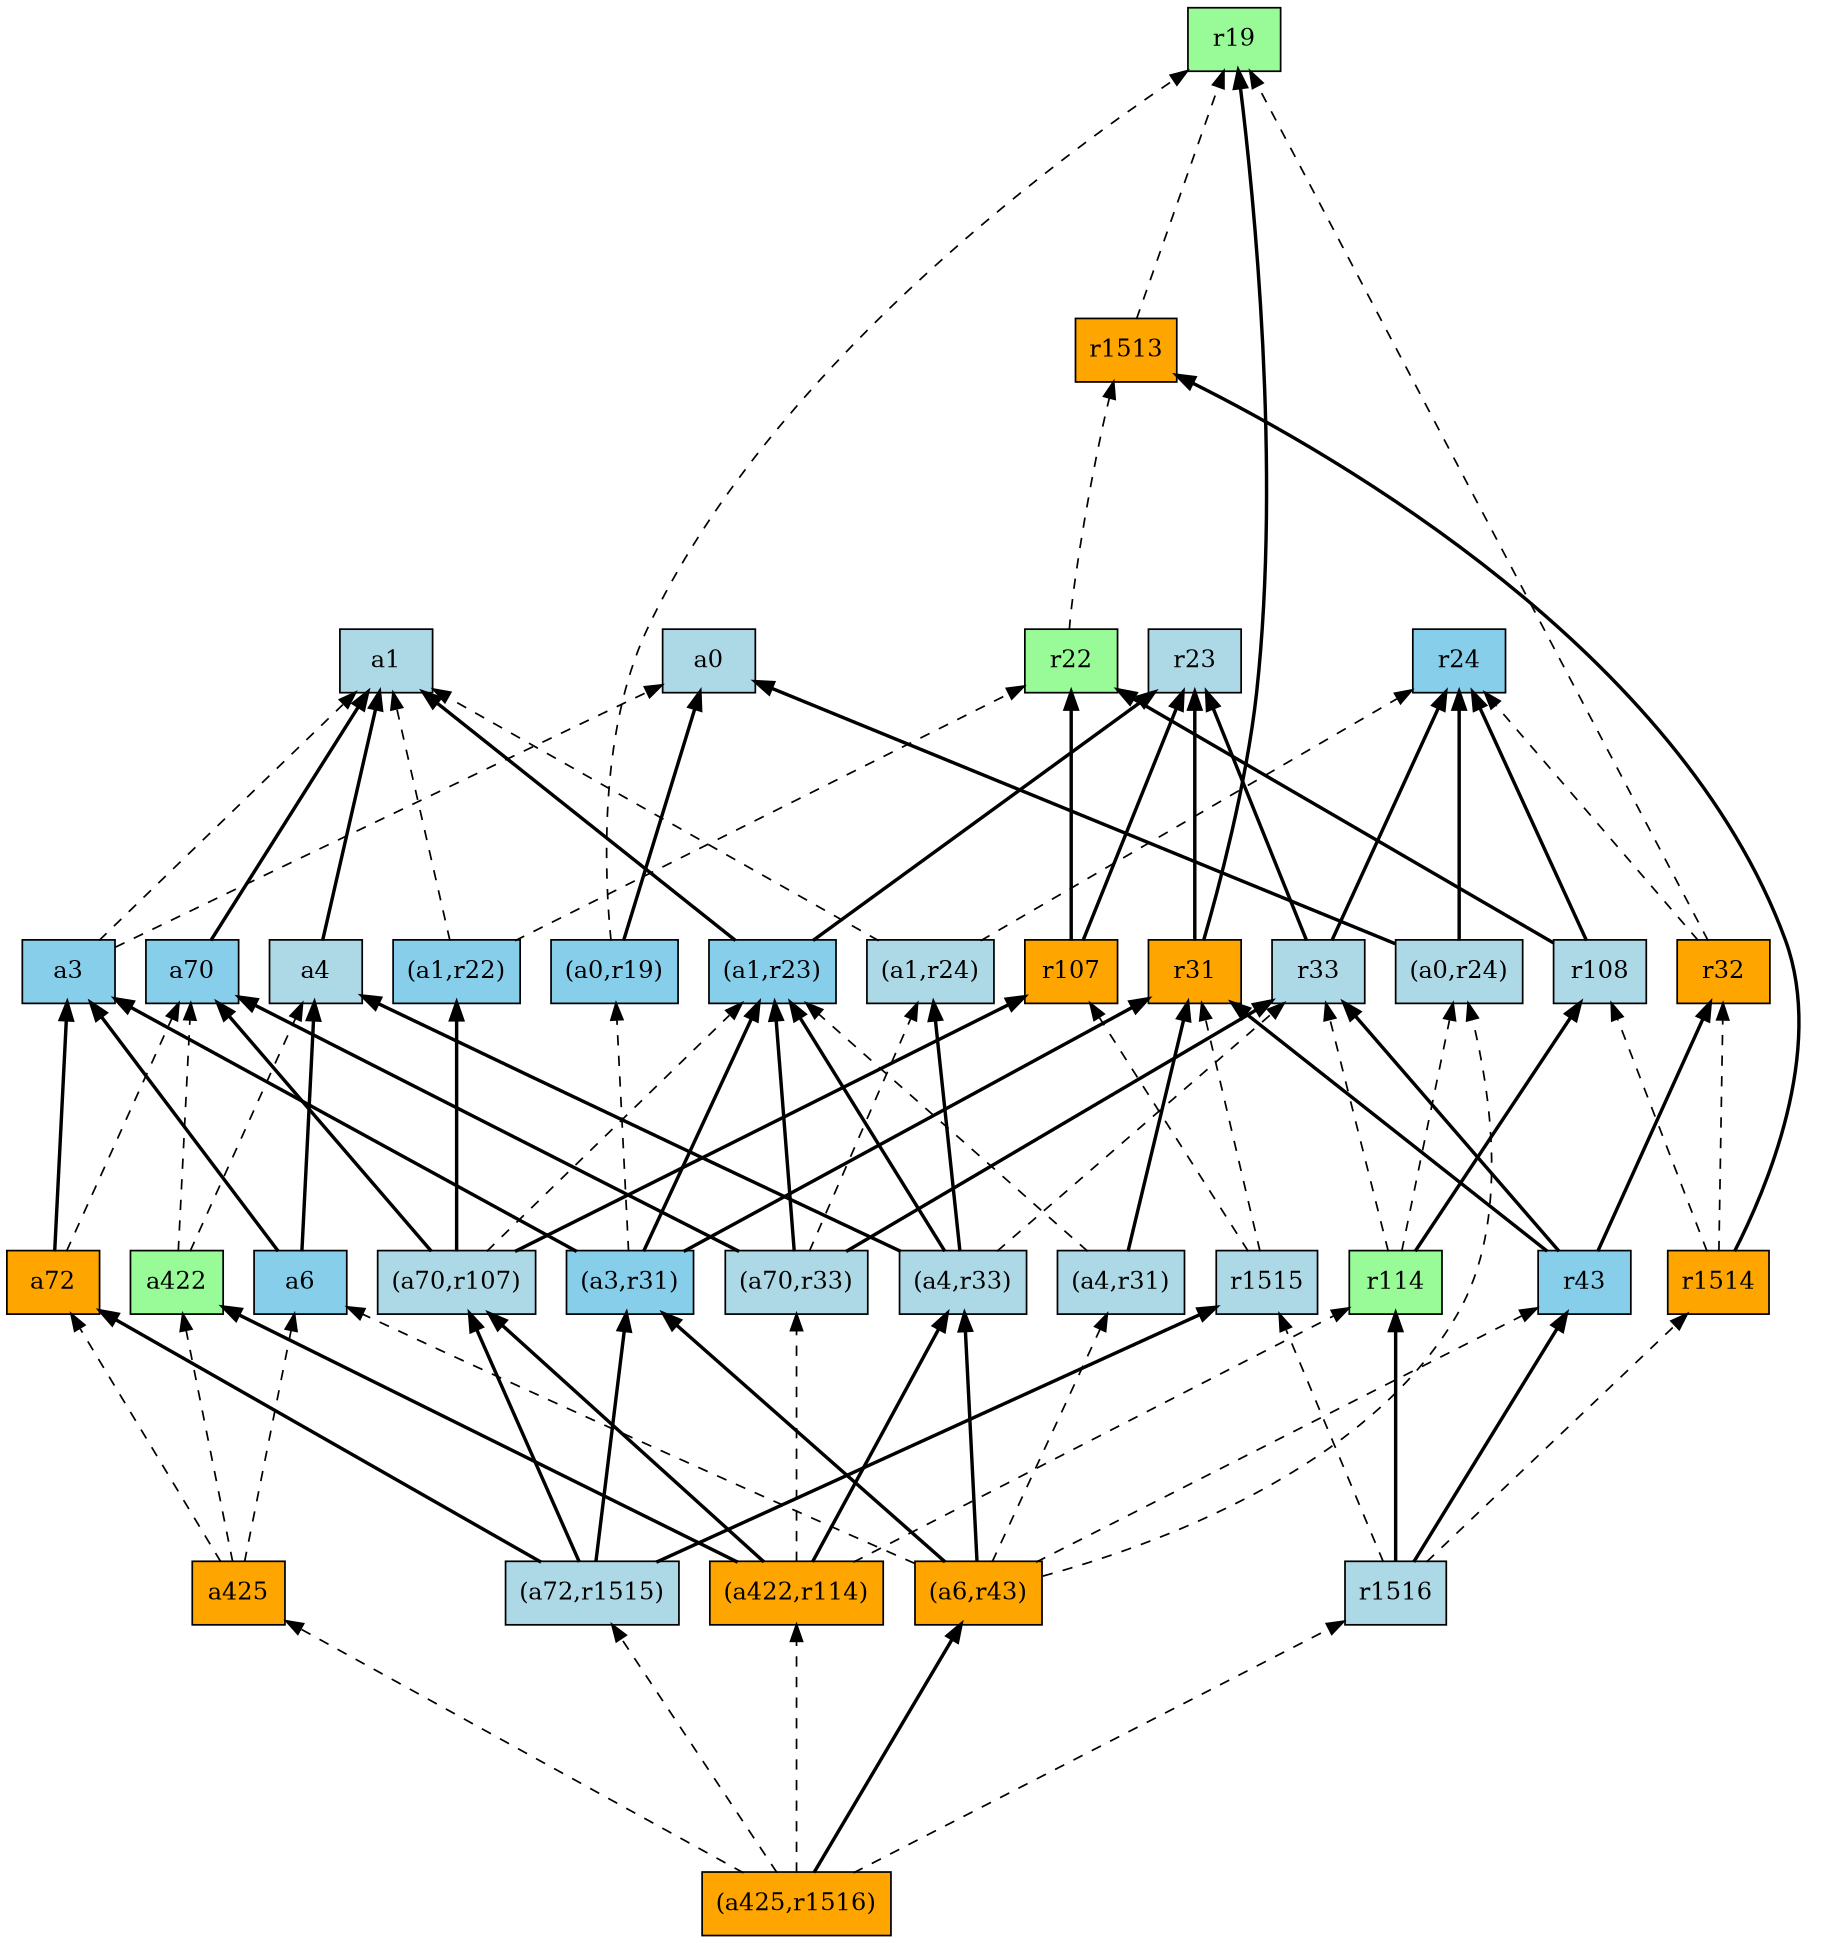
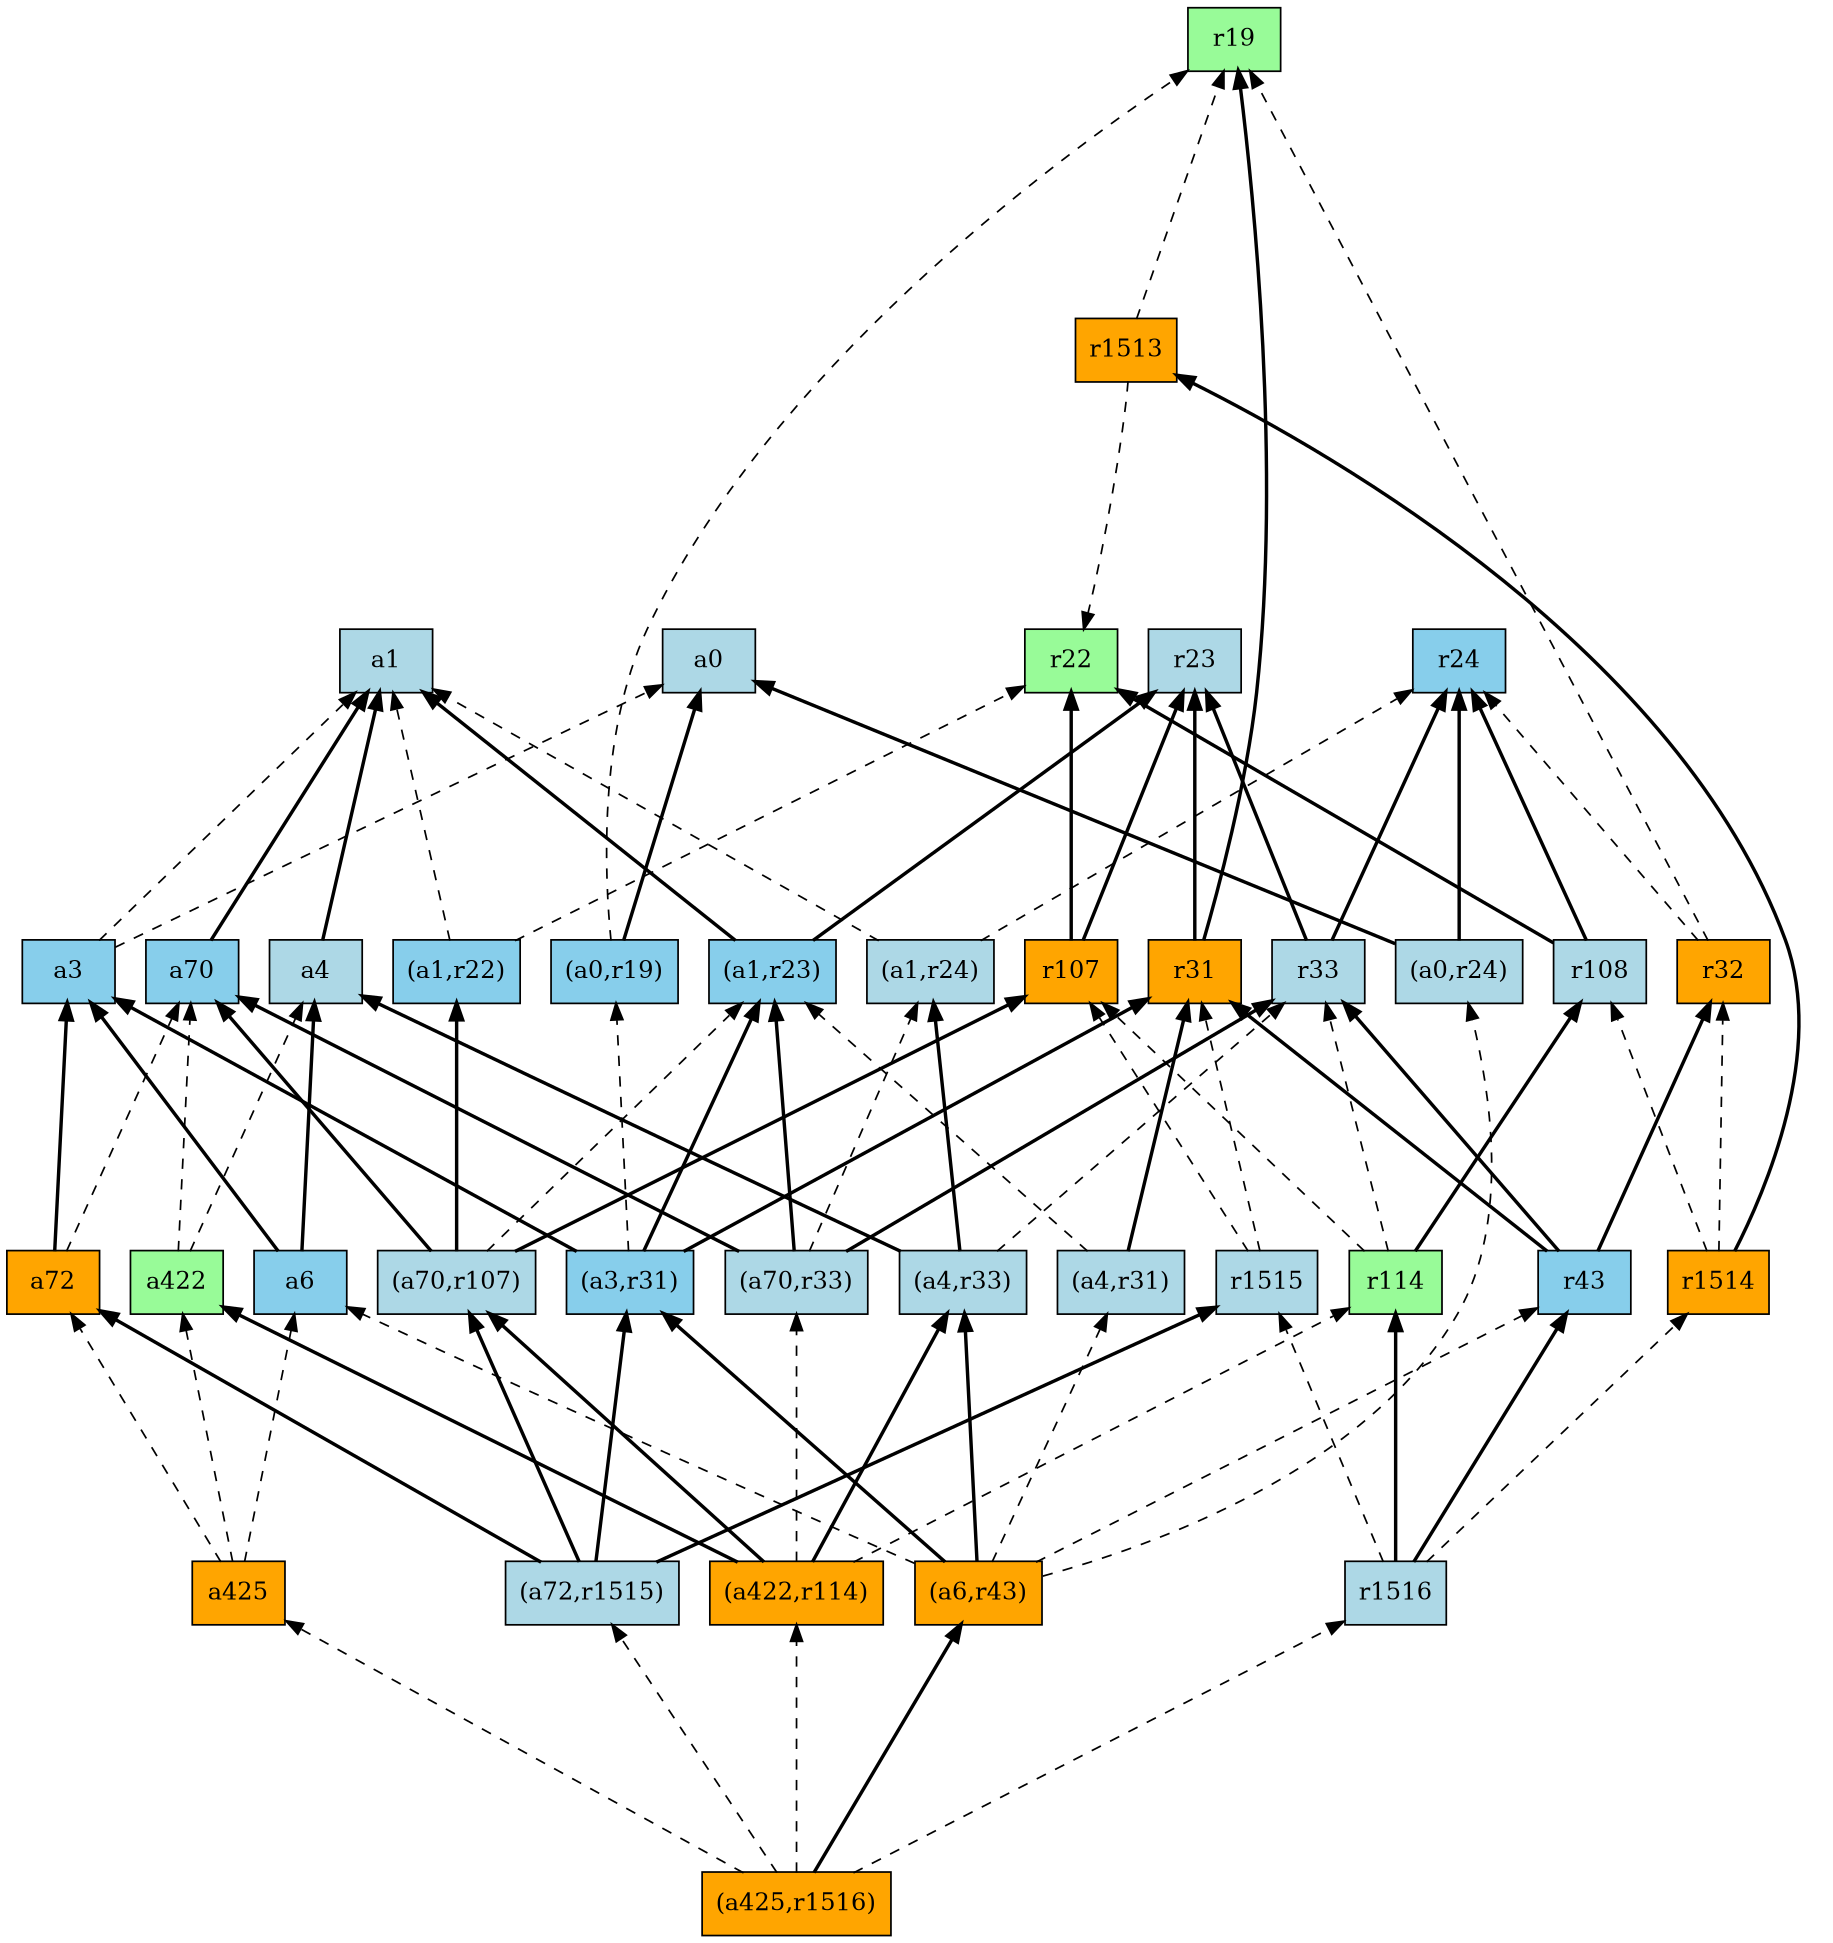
edge "r22" -> "r1513": reversed
edge "(a4,r33)" -> "(a1,r23)": removed
edge "r114" -> "(a0,r24)": now "r114" -> "r107"
